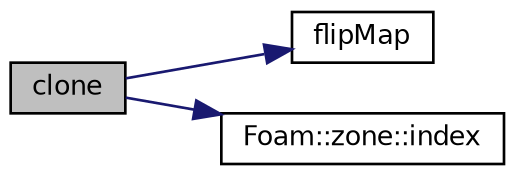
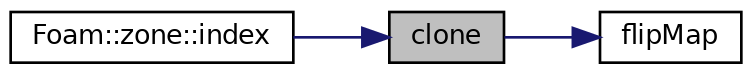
edge "clone" -> "Foam::zone::index": reversed
